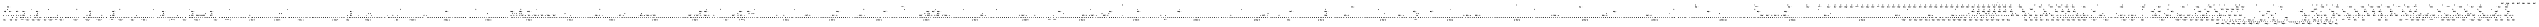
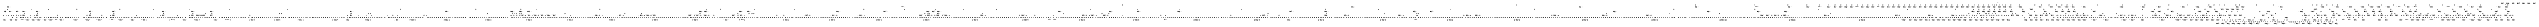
node "Line_361": removed
